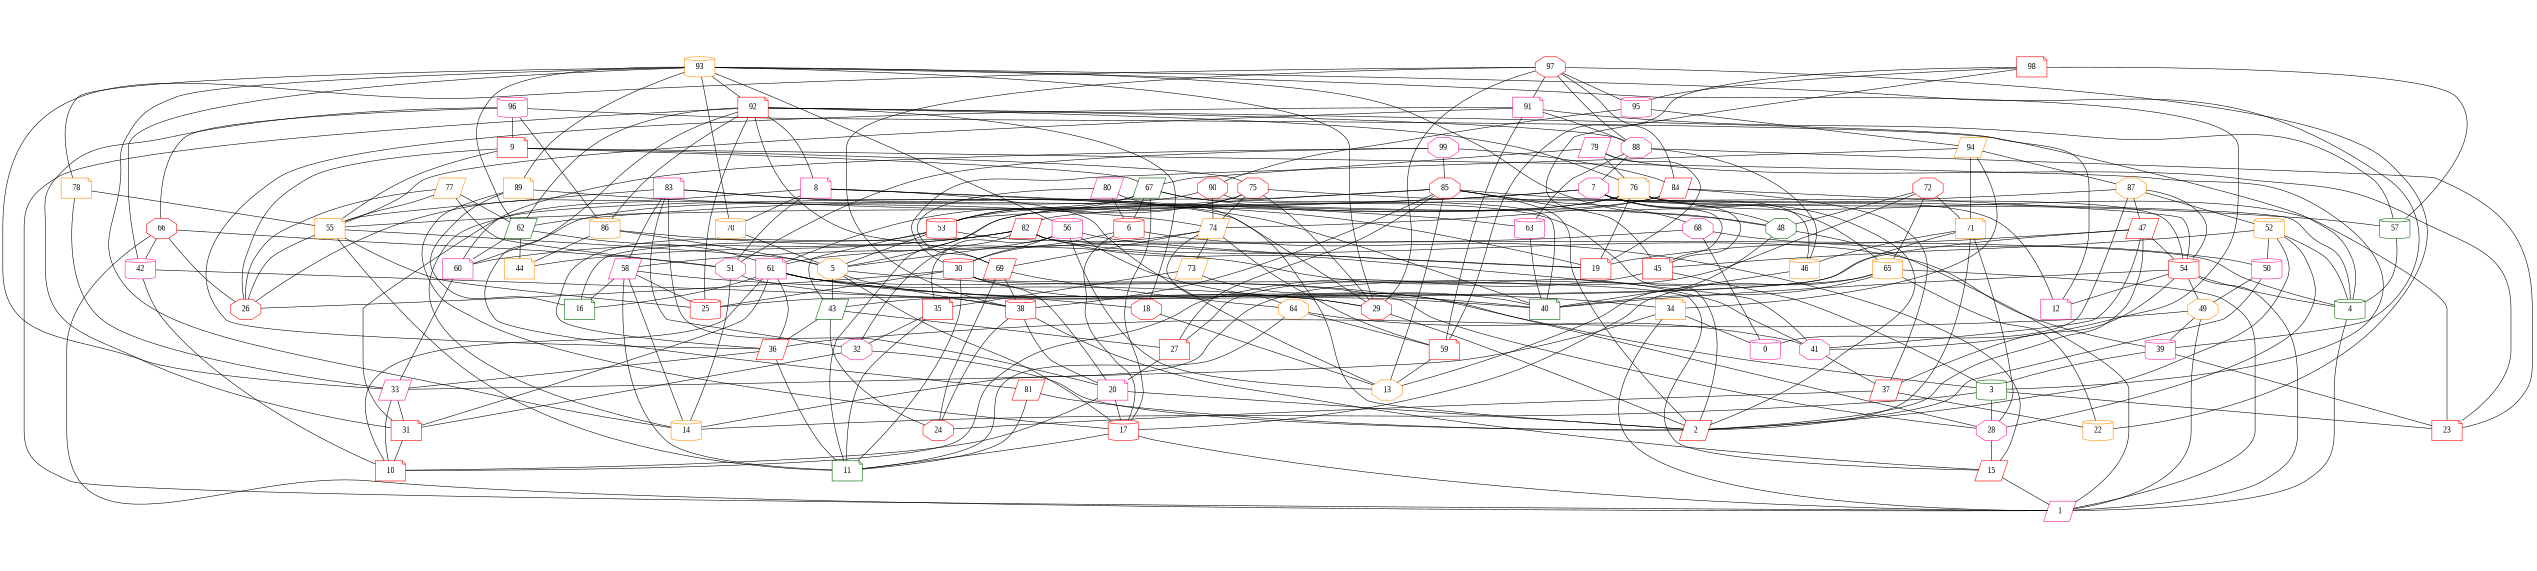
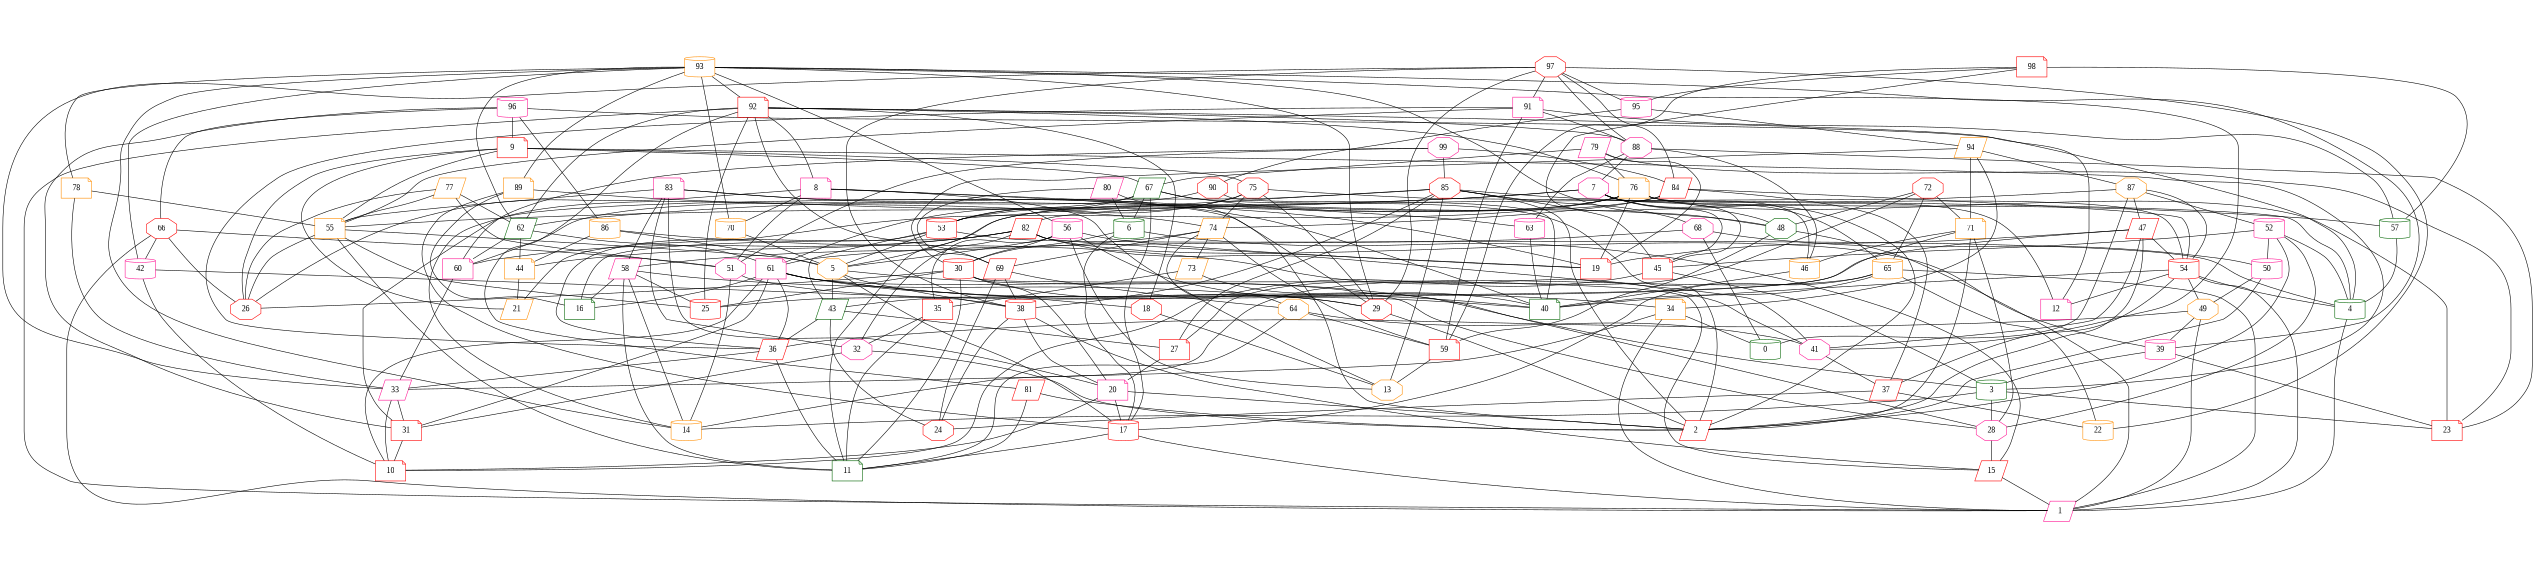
edge "92" -- "86": removed
edge "90" -- "74": removed
node "6": color red -> darkgreen
node "52": color darkorange -> deeppink
node "21": added
edge "48" -- "13": now "48" -- "59"
node "0": color deeppink -> darkgreen
